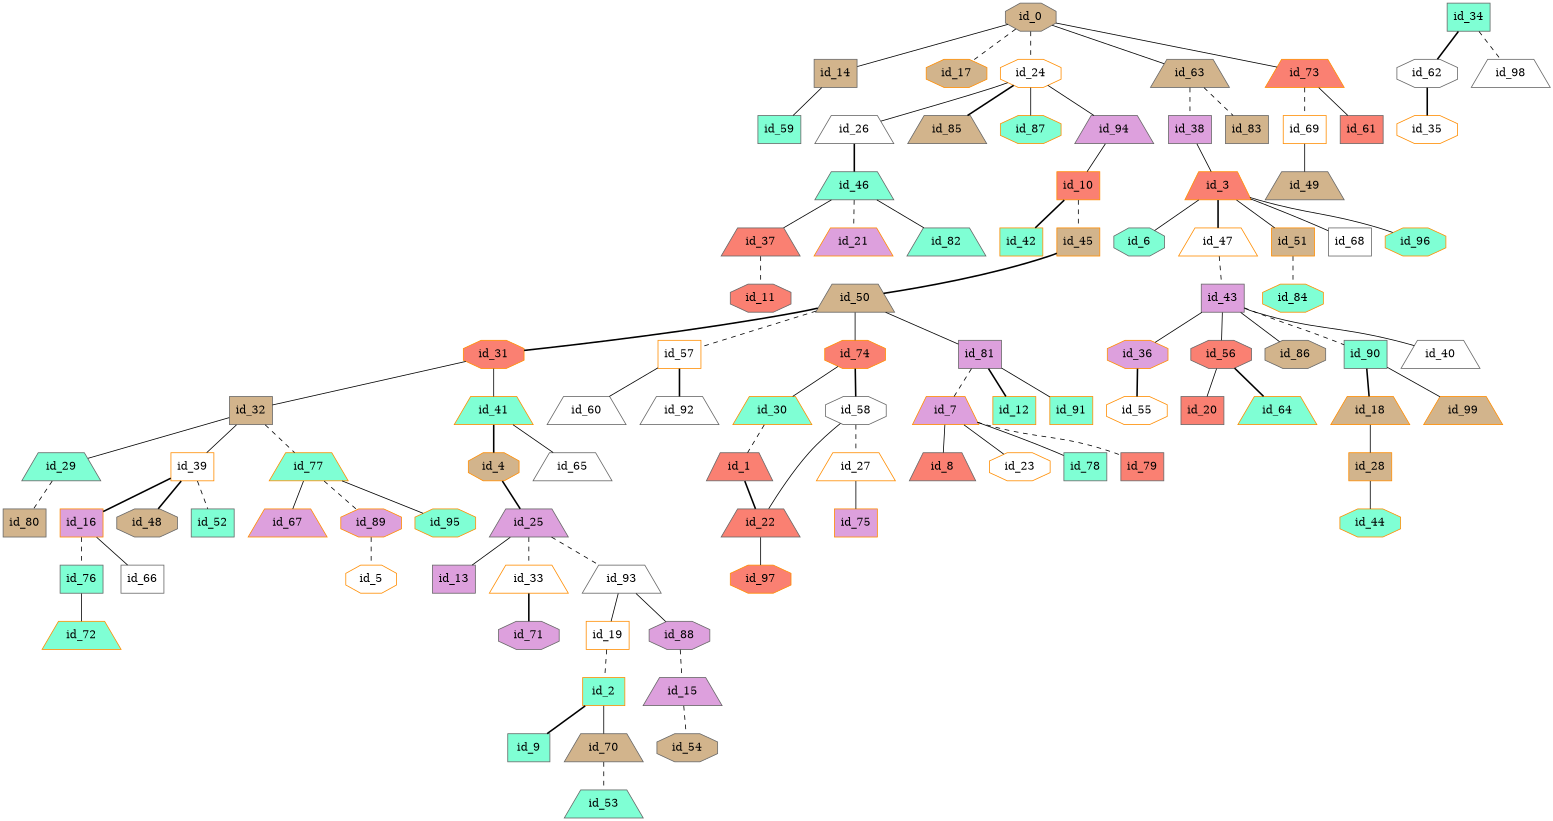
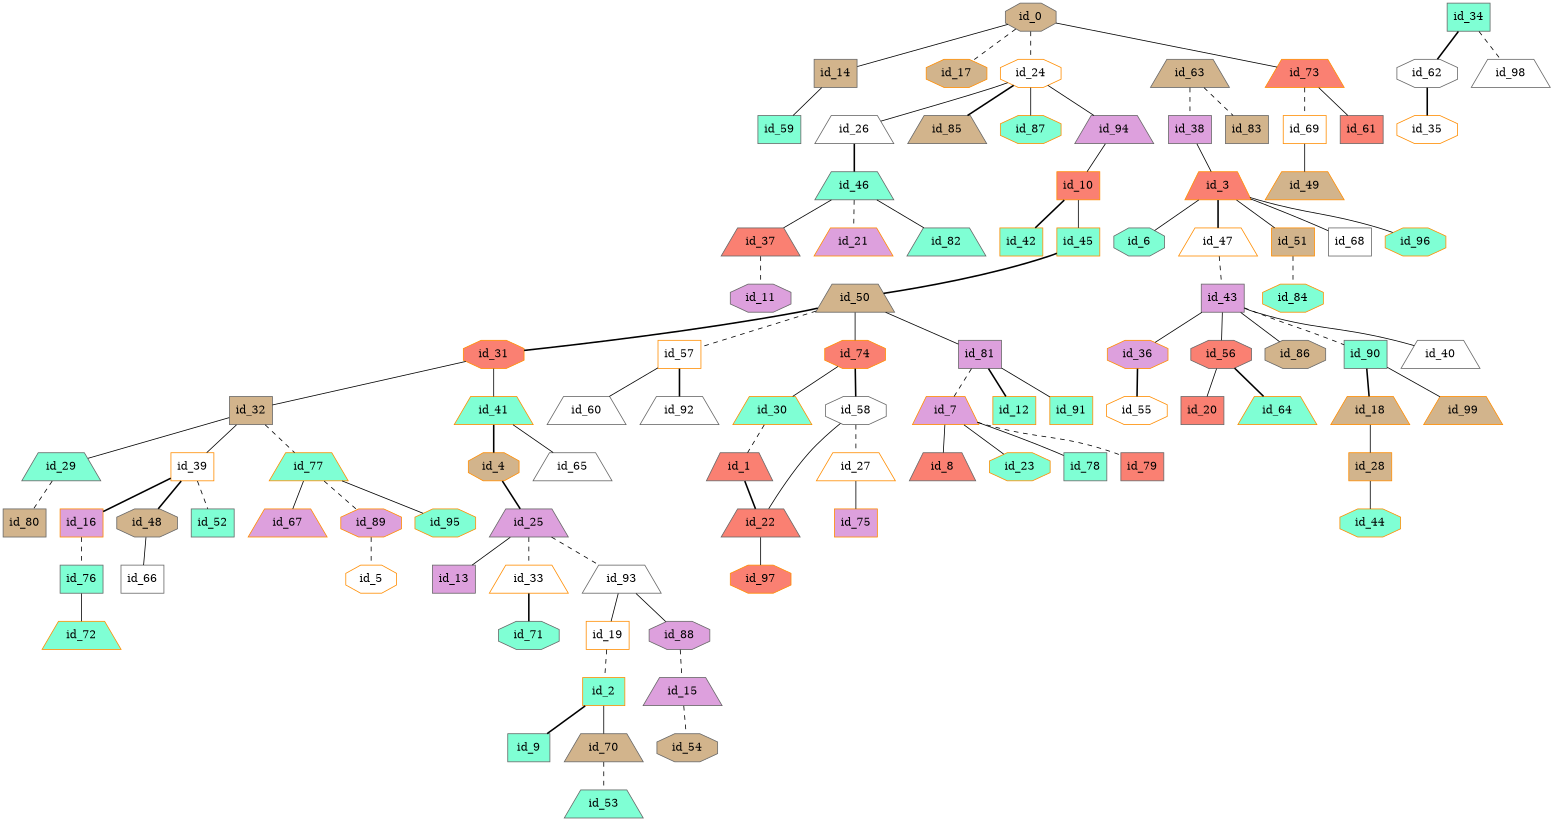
edge "id_0" -- "id_63": removed
node "id_49": color gray40 -> darkorange
edge "id_10" -- "id_45": style dashed -> solid
node "id_45": fillcolor tan -> aquamarine
node "id_11": fillcolor salmon -> plum
node "id_23": fillcolor white -> aquamarine
edge "id_16" -- "id_66": now "id_48" -- "id_66"
node "id_71": fillcolor plum -> aquamarine
